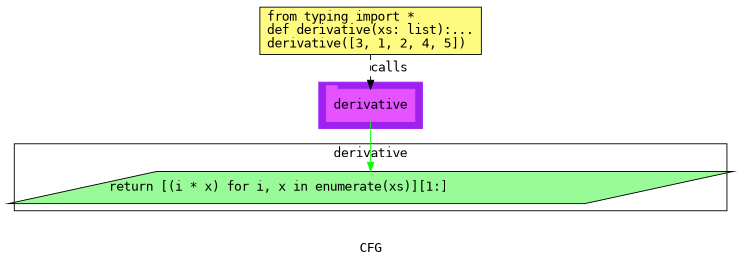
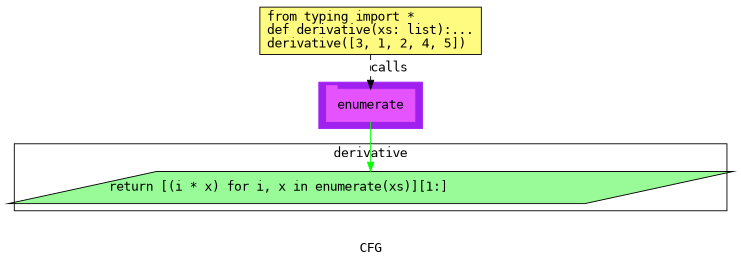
node "derivative": label "derivative" -> "enumerate"
